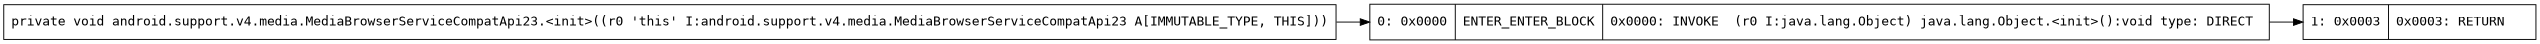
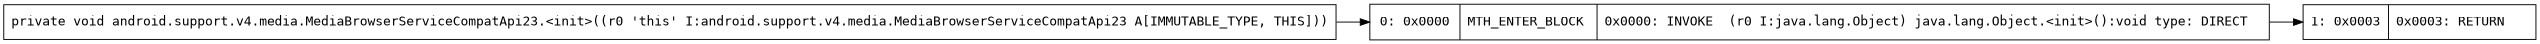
node "0: 0x0000": text "ENTER_ENTER_BLOCK" -> "MTH_ENTER_BLOCK"
